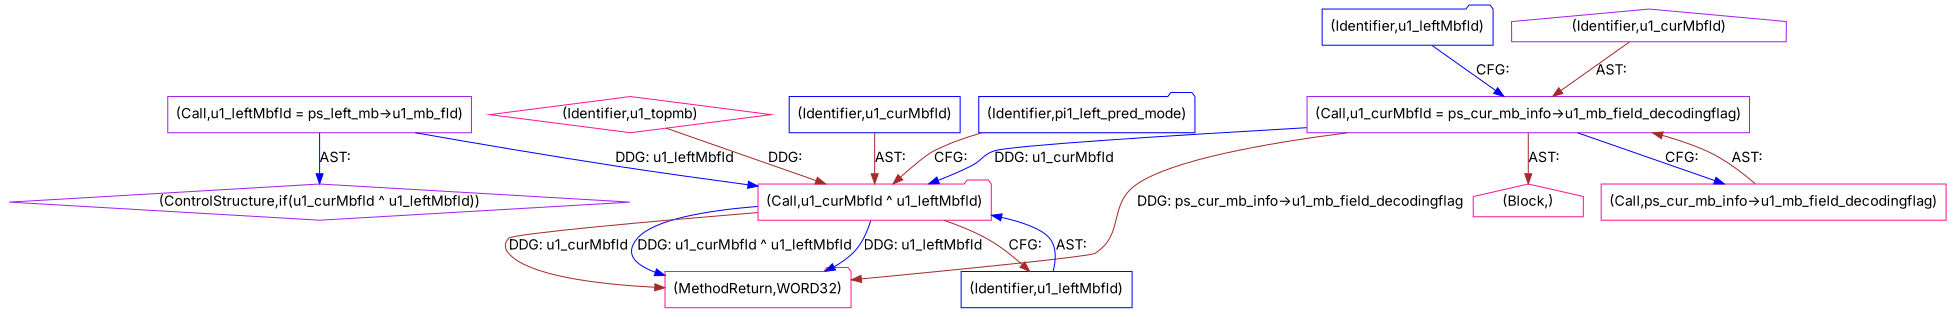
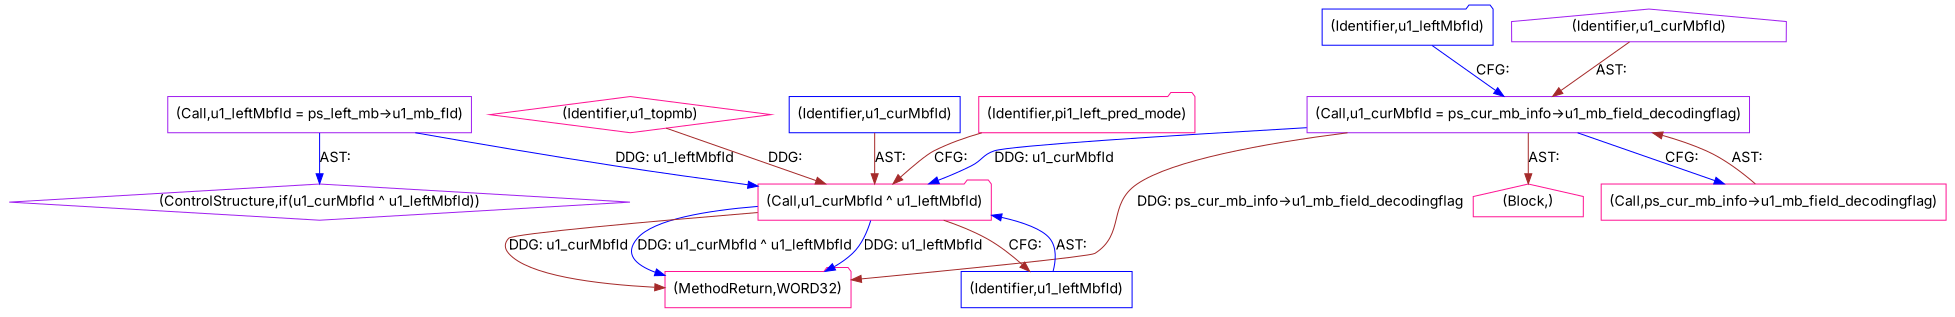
node "(Identifier,pi1_left_pred_mode)": color blue -> deeppink
